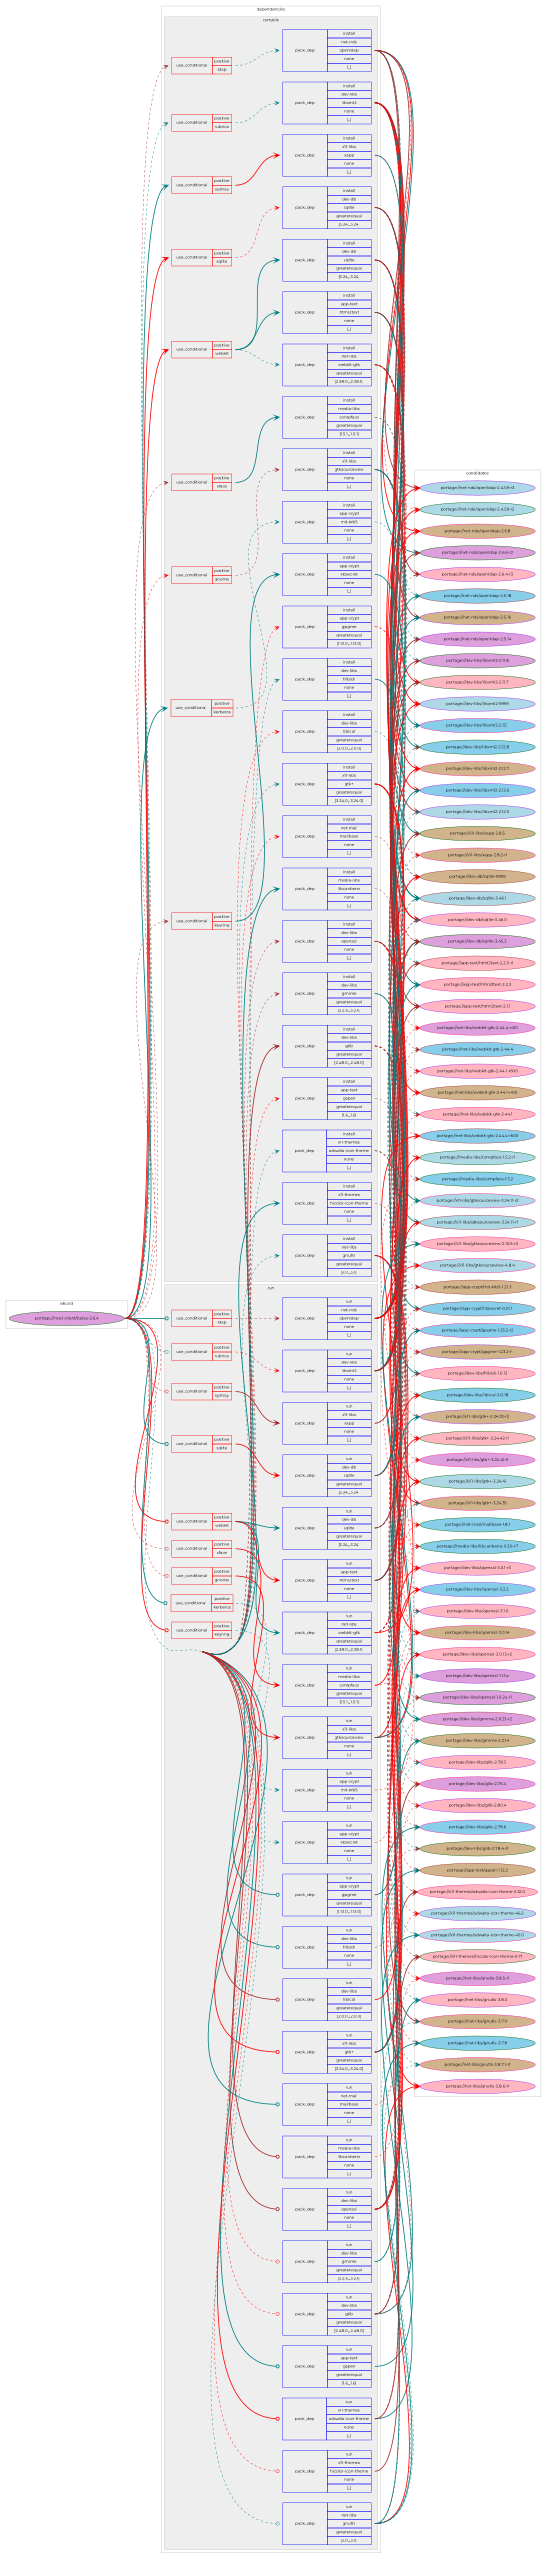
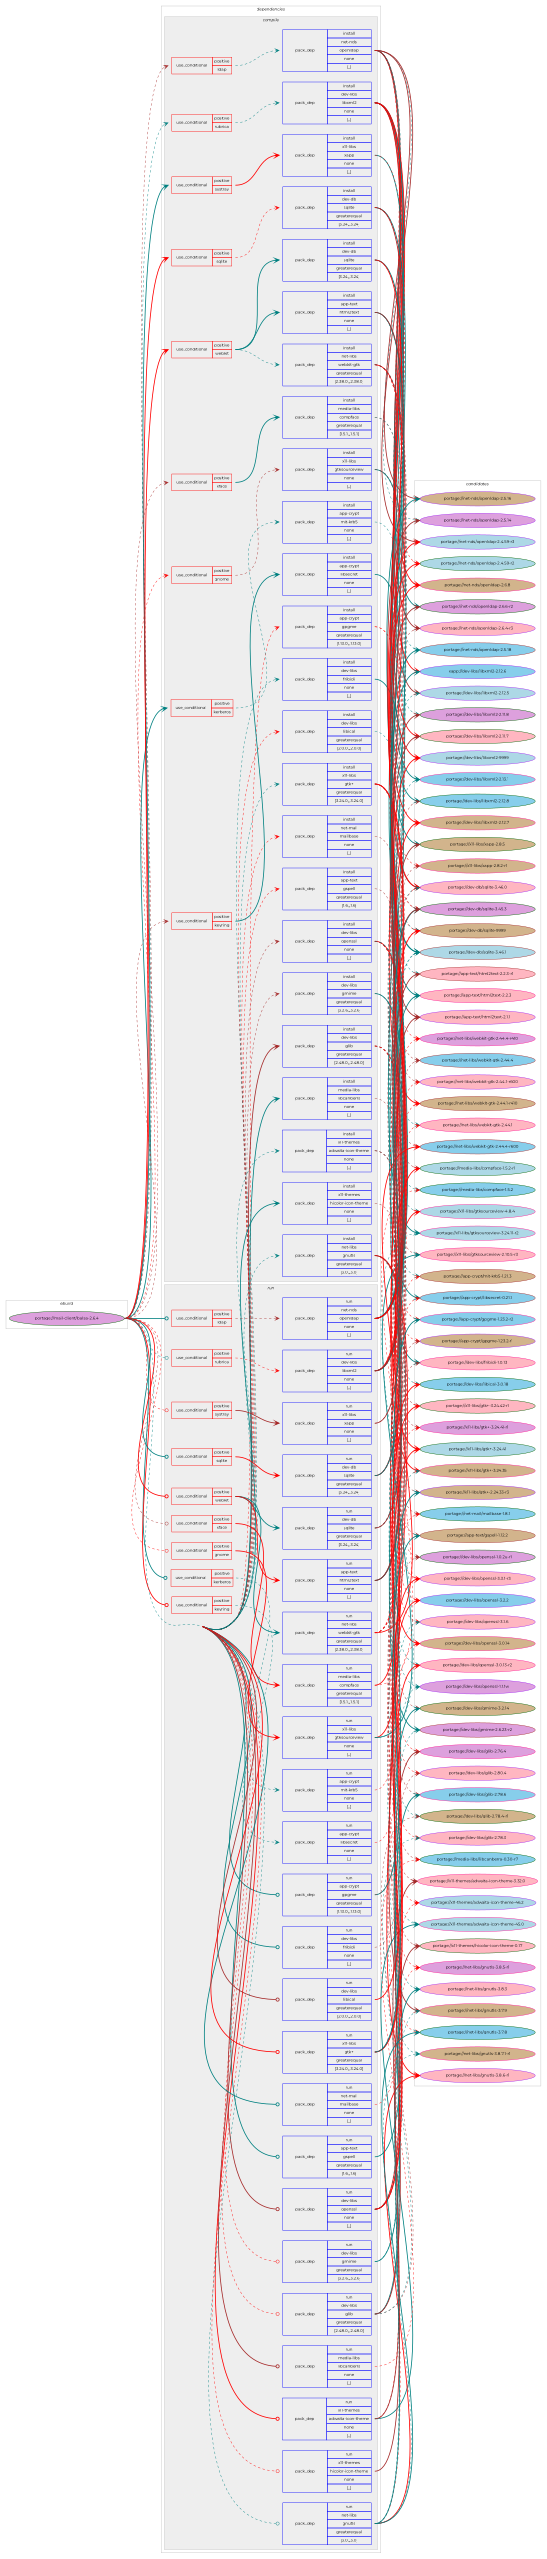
node "portage://dev-libs/libxml2-2.12.6": label "portage://dev-libs/libxml2-2.12.6" -> "xapp://dev-libs/libxml2-2.12.6"
node "portage://x11-libs/gtksourceview-3.24.11-r1": removed
